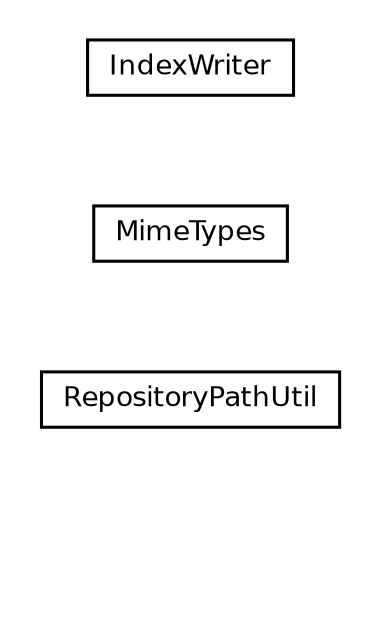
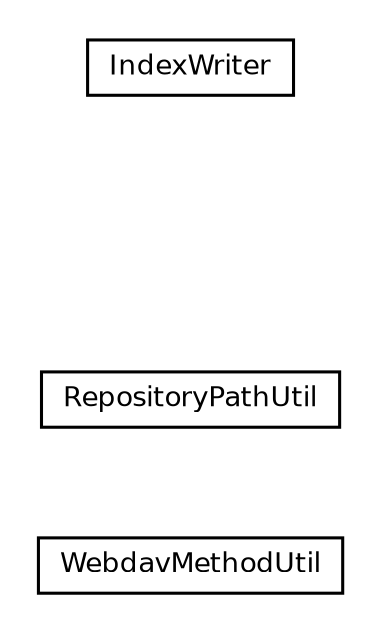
node "MimeTypes": removed
node "WebdavMethodUtil": added
